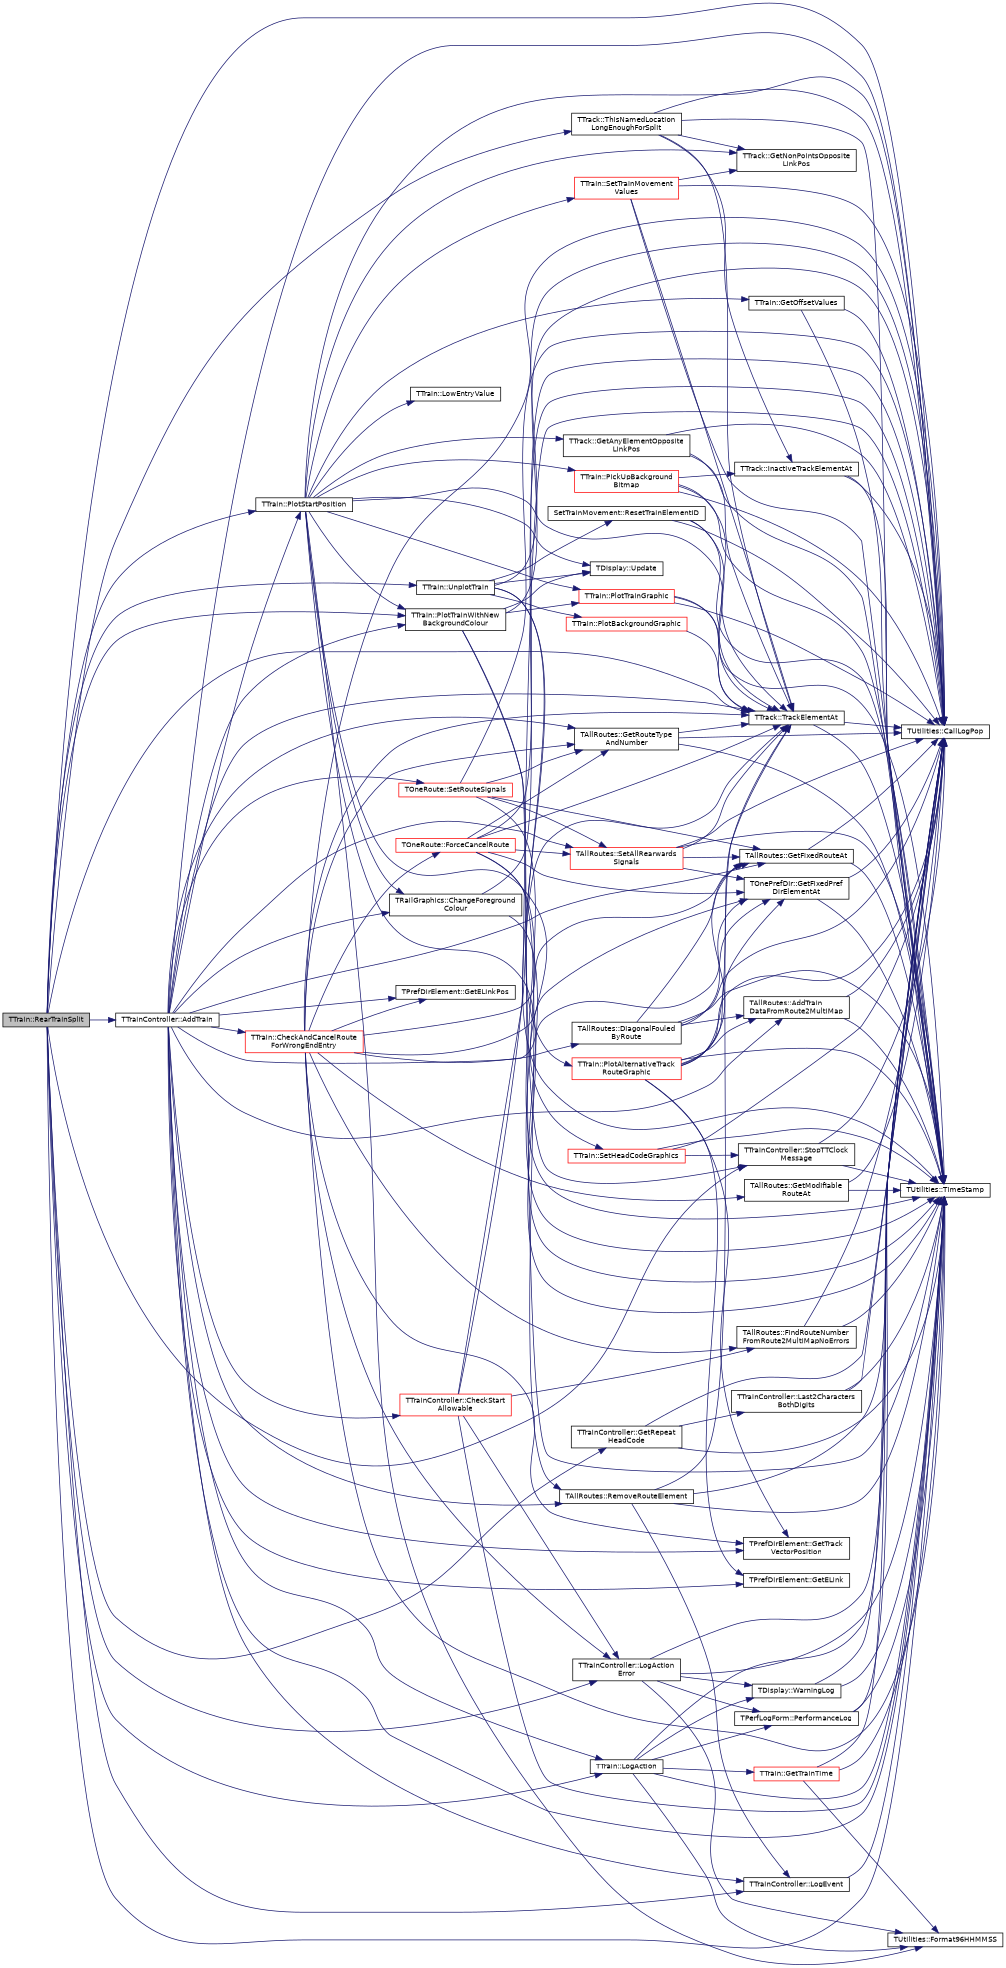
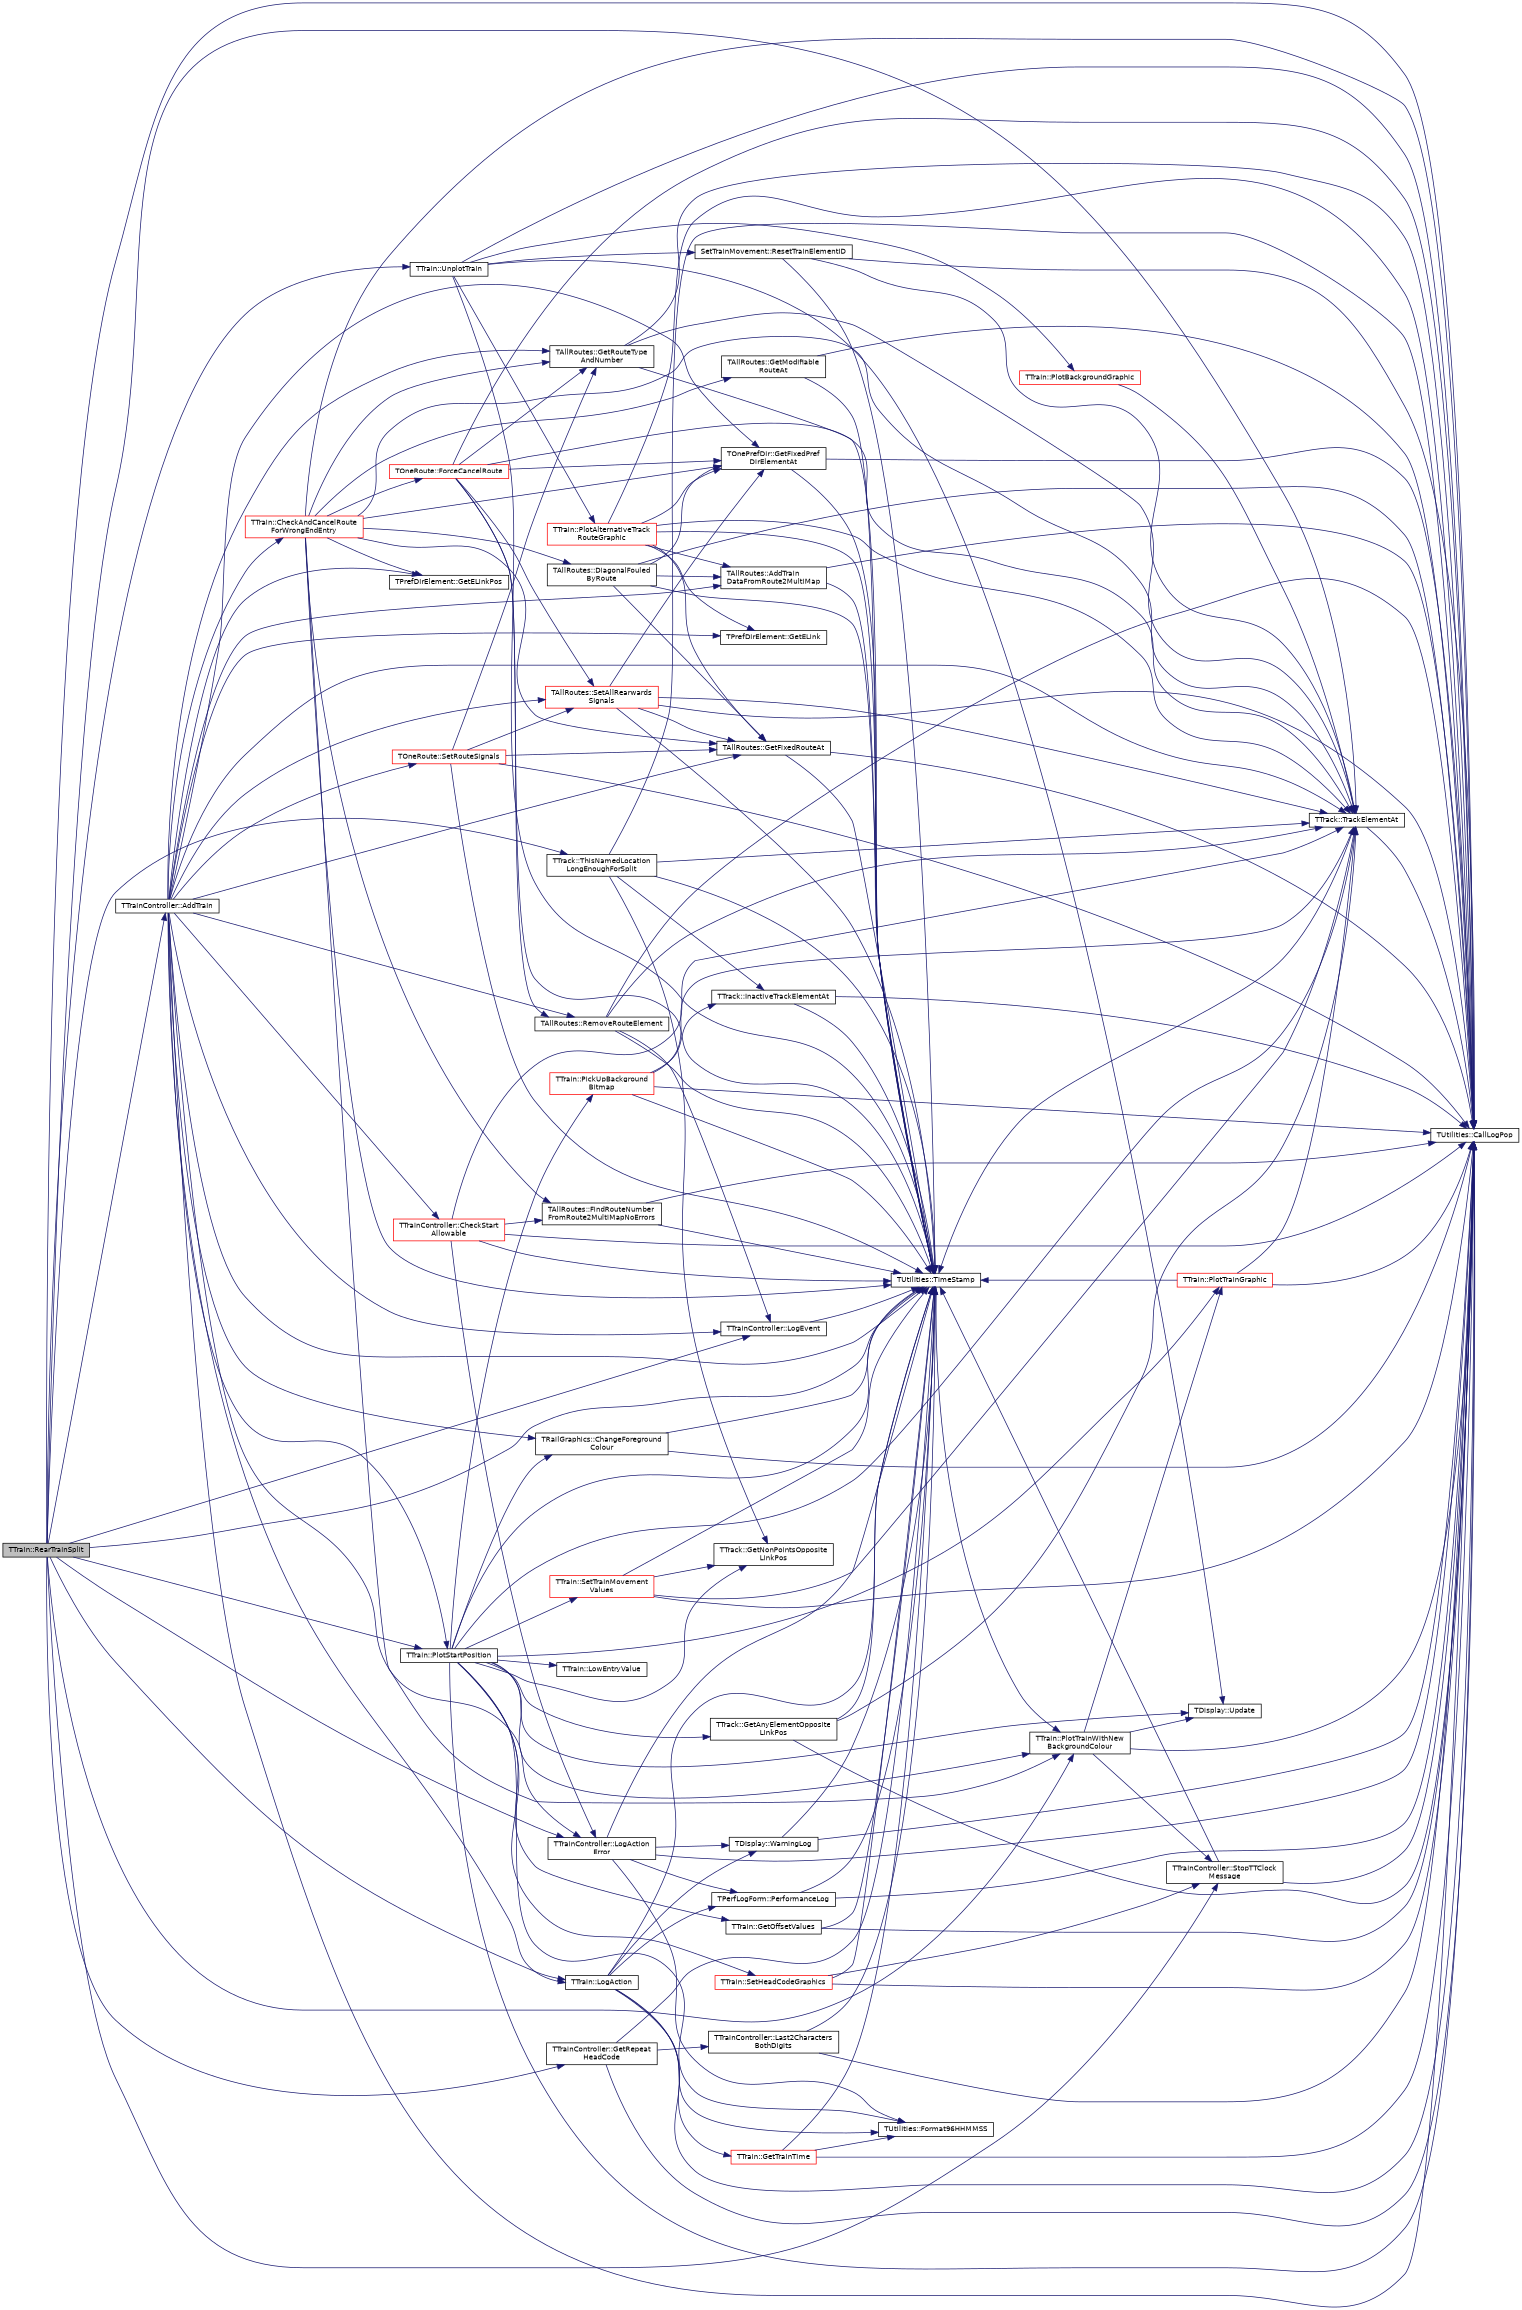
edge "TTrain::PlotTrainWithNew BackgroundColour" -> "TUtilities::TimeStamp": reversed
node "TPrefDirElement::GetTrack VectorPosition": removed
